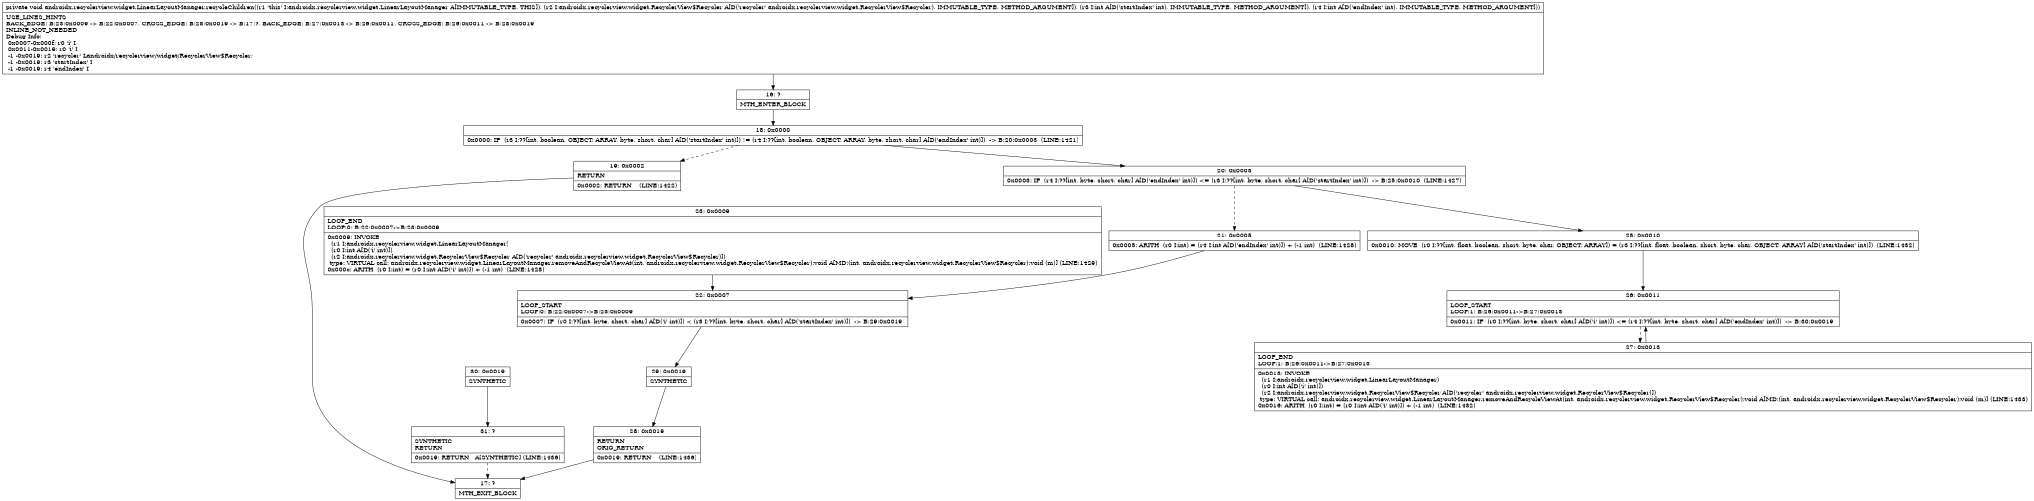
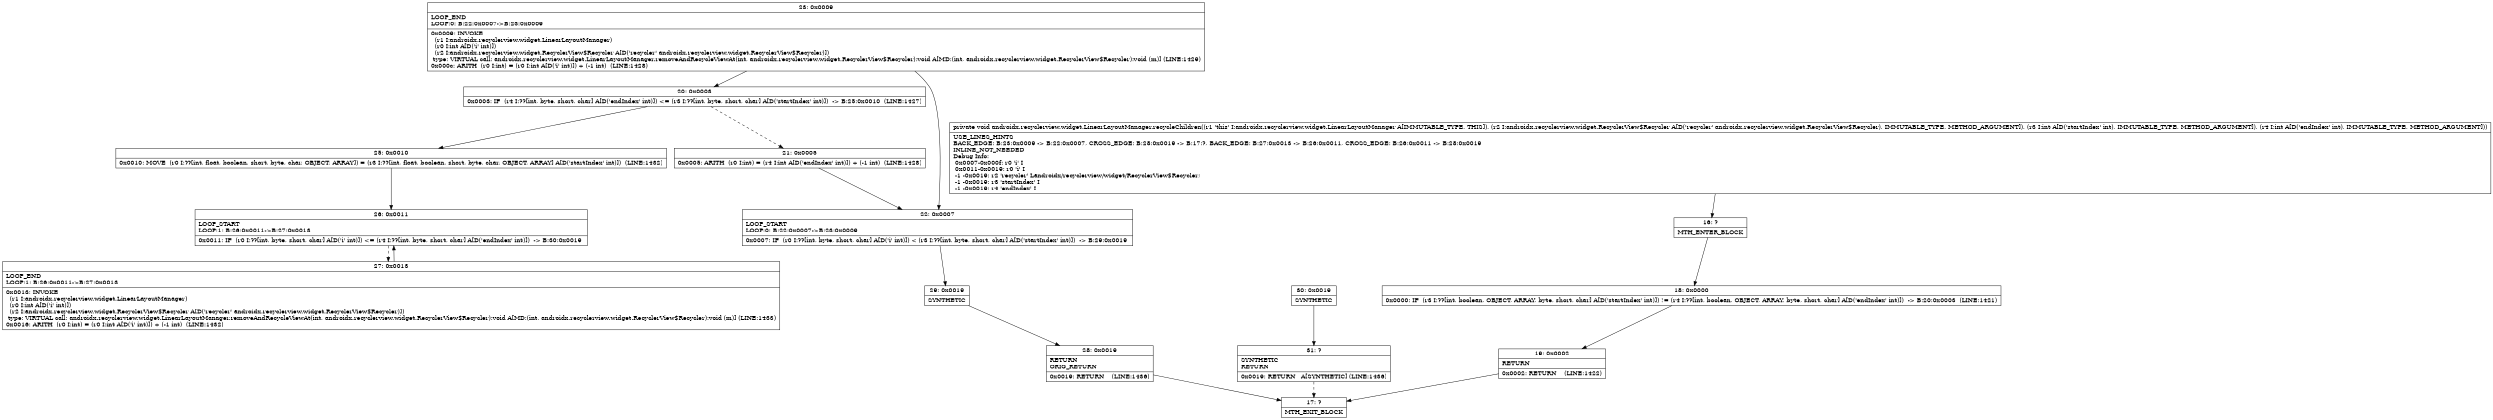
edge "18: 0x0000" -> "19: 0x0002": style dashed -> solid
edge "18: 0x0000" -> "20: 0x0003": now "23: 0x0009" -> "20: 0x0003"
